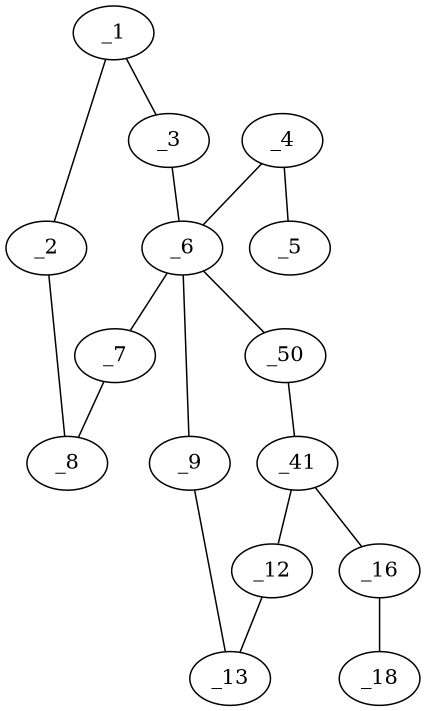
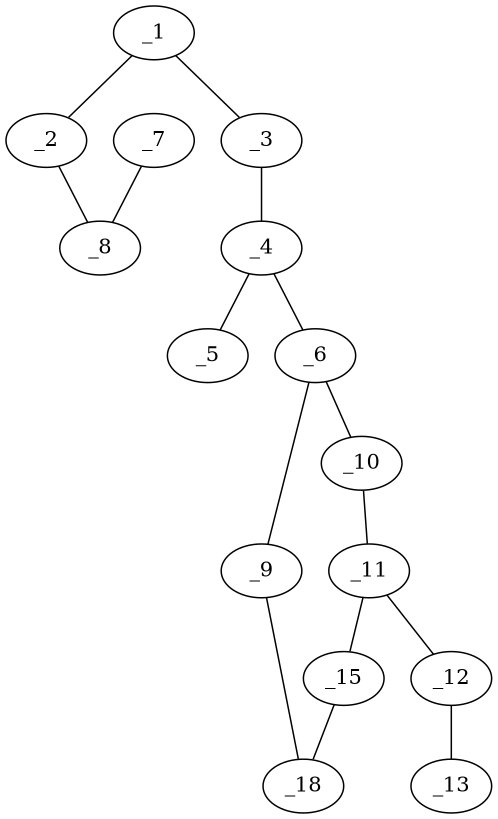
edge "_3" -- "_6": now "_3" -- "_4"
edge "_6" -- "_7": removed
node "_50": label "_50" -> "_10"
node "_41": label "_41" -> "_11"
edge "_9" -- "_13": now "_9" -- "_18"
node "_16": label "_16" -> "_15"
